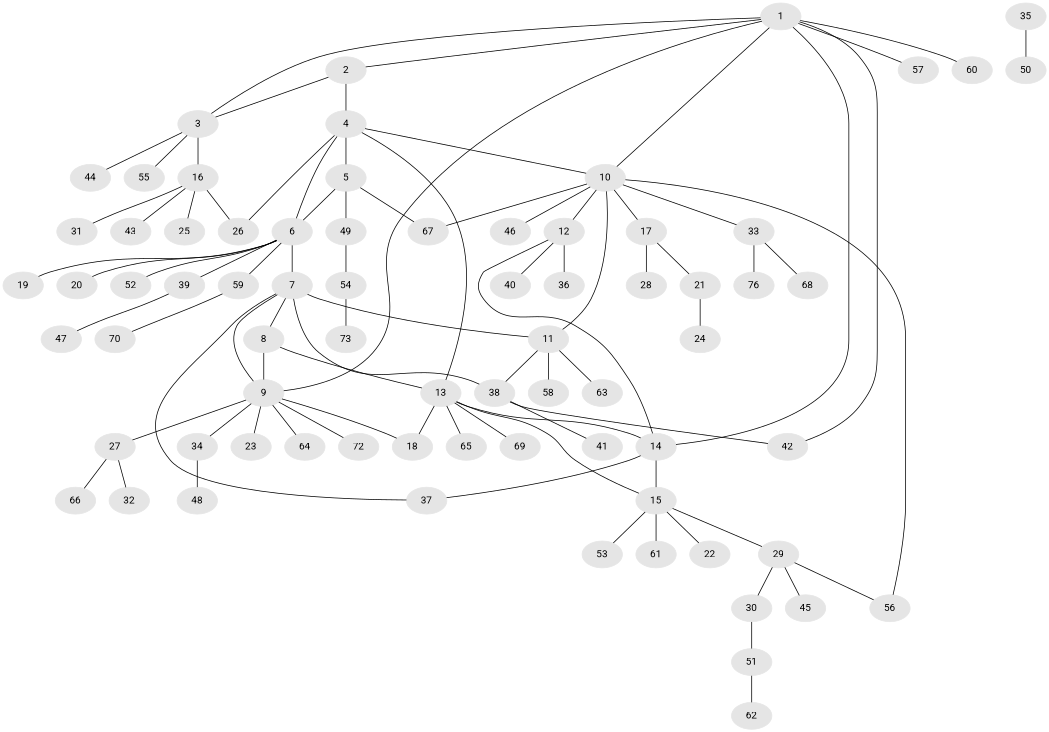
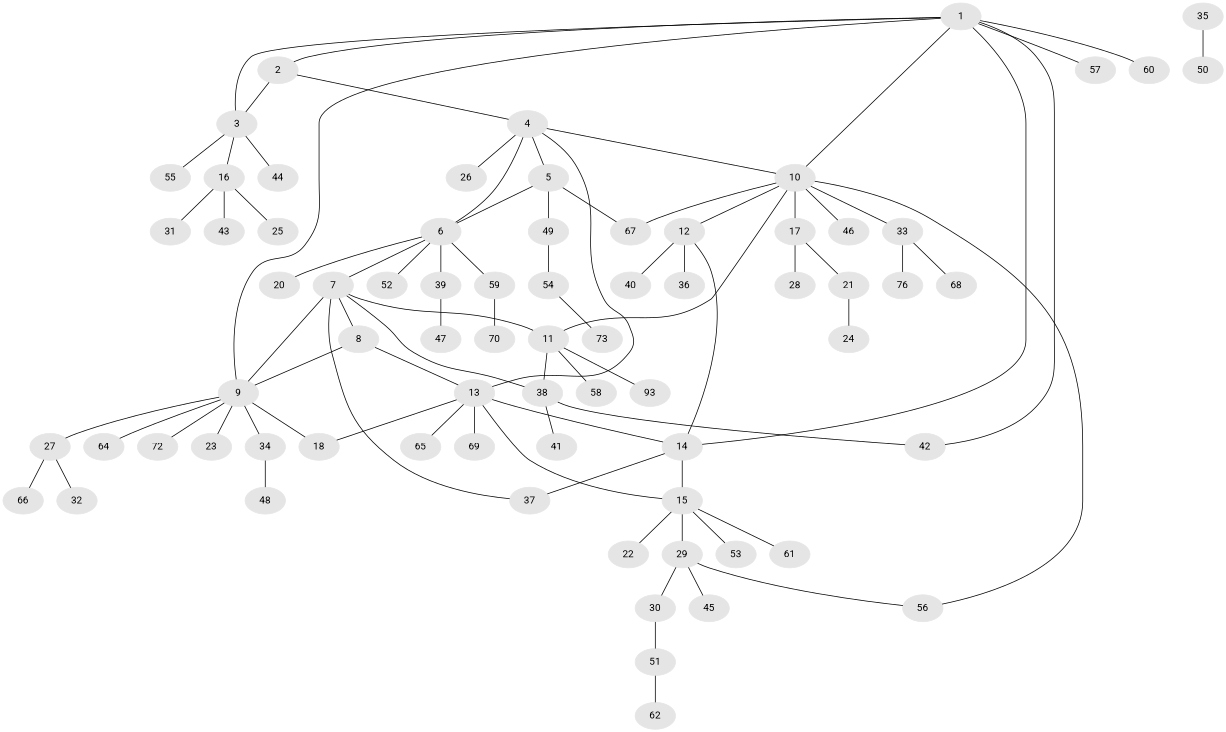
edge "16" -- "26": removed
node "19": removed
node "63": label "63" -> "93"
